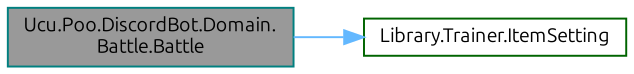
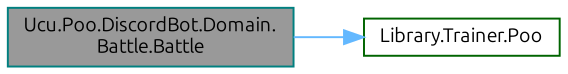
node "Library.Trainer.ItemSetting": label "Library.Trainer.ItemSetting" -> "Library.Trainer.Poo"
